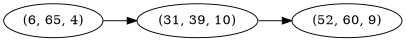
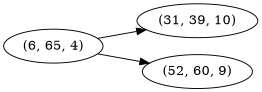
edge "(31, 39, 10)" -> "(52, 60, 9)": now "(6, 65, 4)" -> "(52, 60, 9)"
